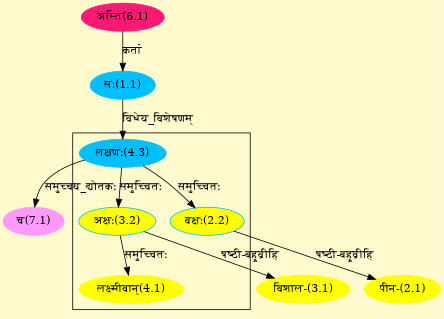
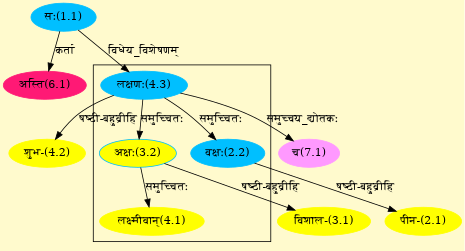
edge "अस्ति(6.1)" -> "सः(1.1)": reversed
node "शुभ-(4.2)": added
node "वक्षः(2.2)": fillcolor #ffff00 -> #00bfff
